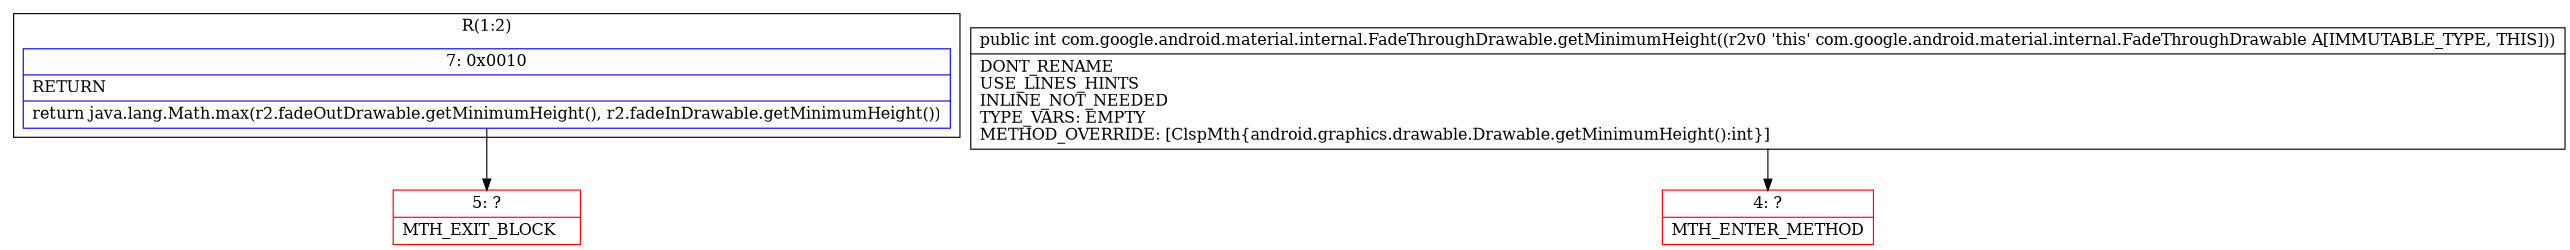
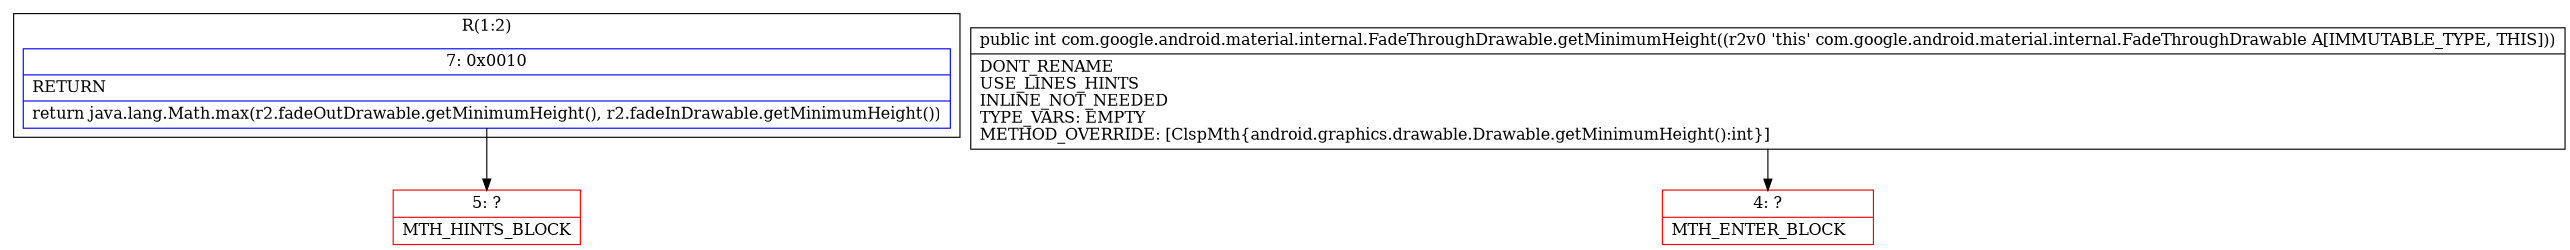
node "5: ?": text "MTH_EXIT_BLOCK" -> "MTH_HINTS_BLOCK"
node "4: ?": text "MTH_ENTER_METHOD" -> "MTH_ENTER_BLOCK"
